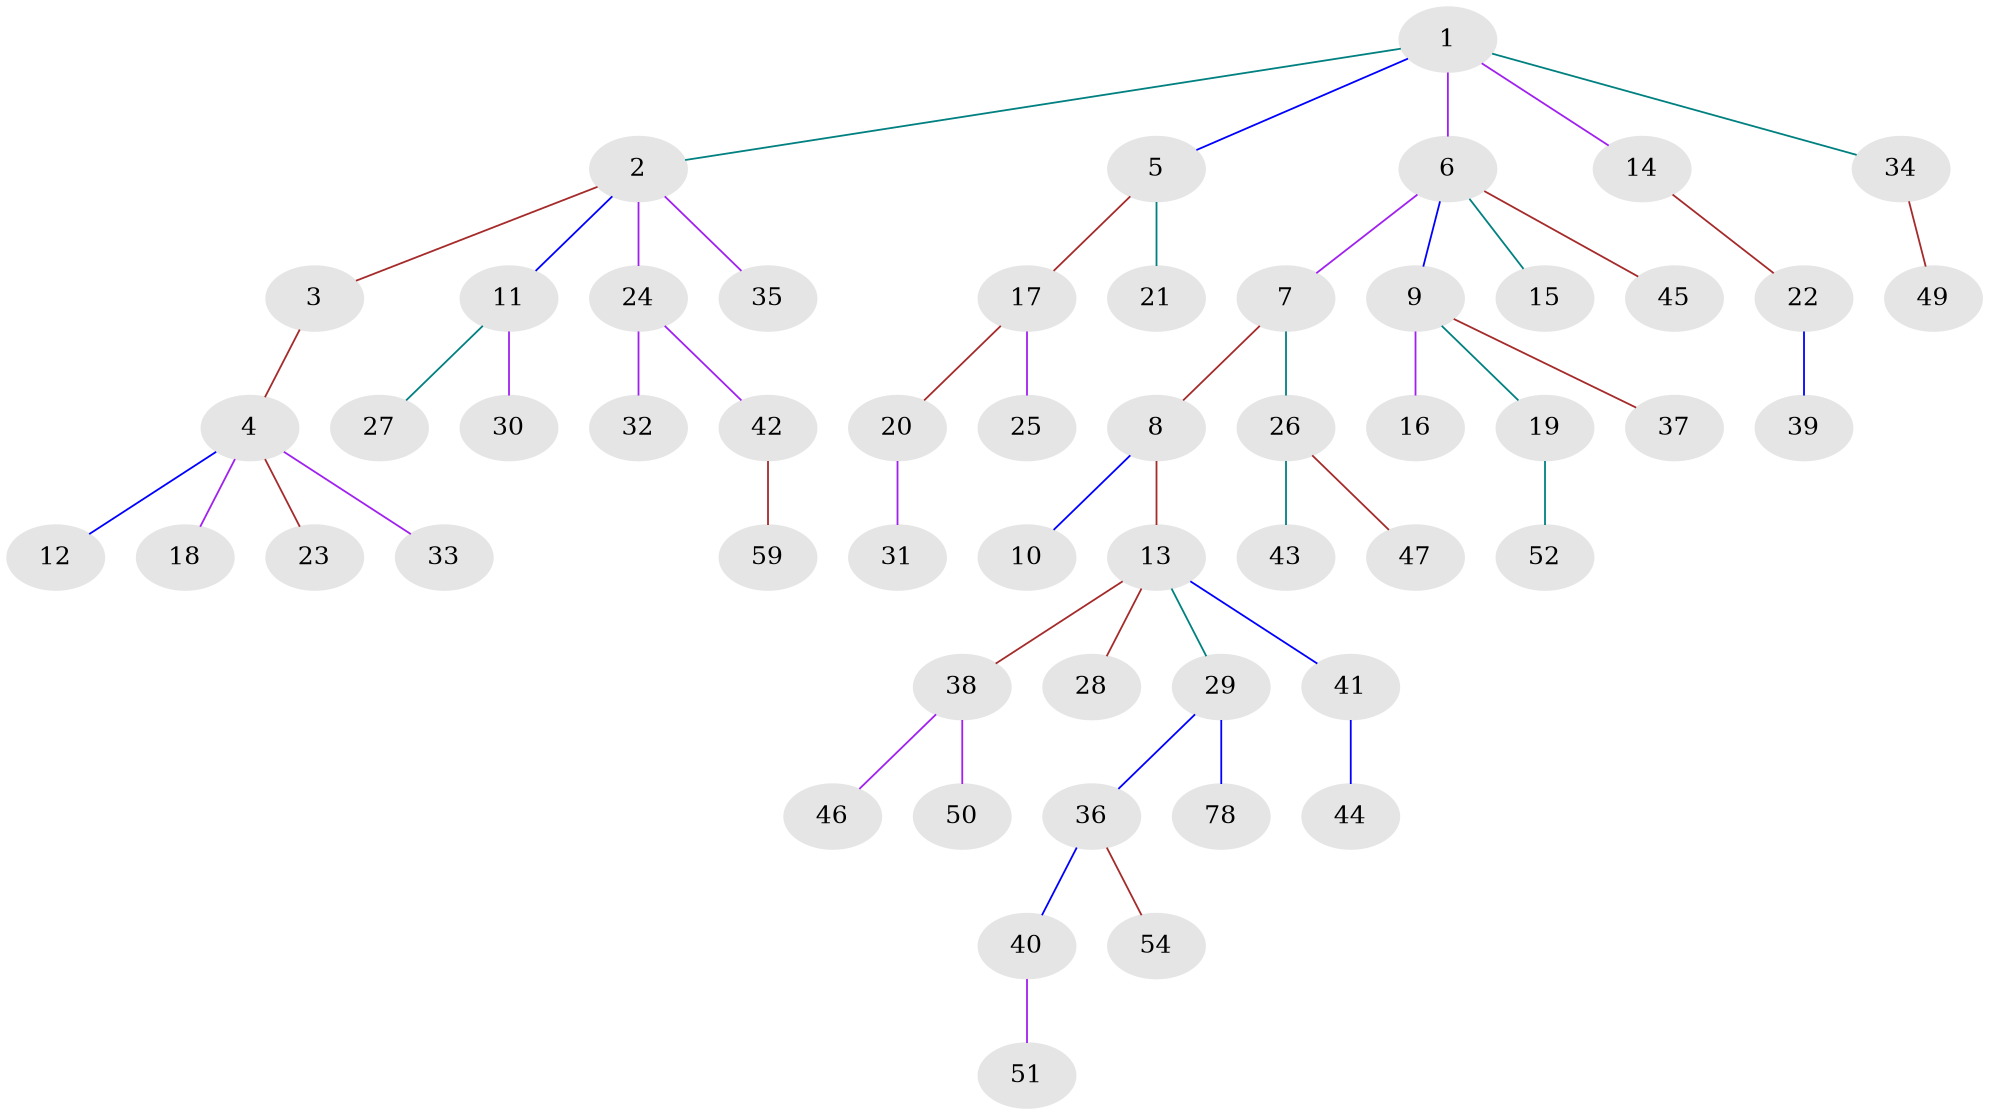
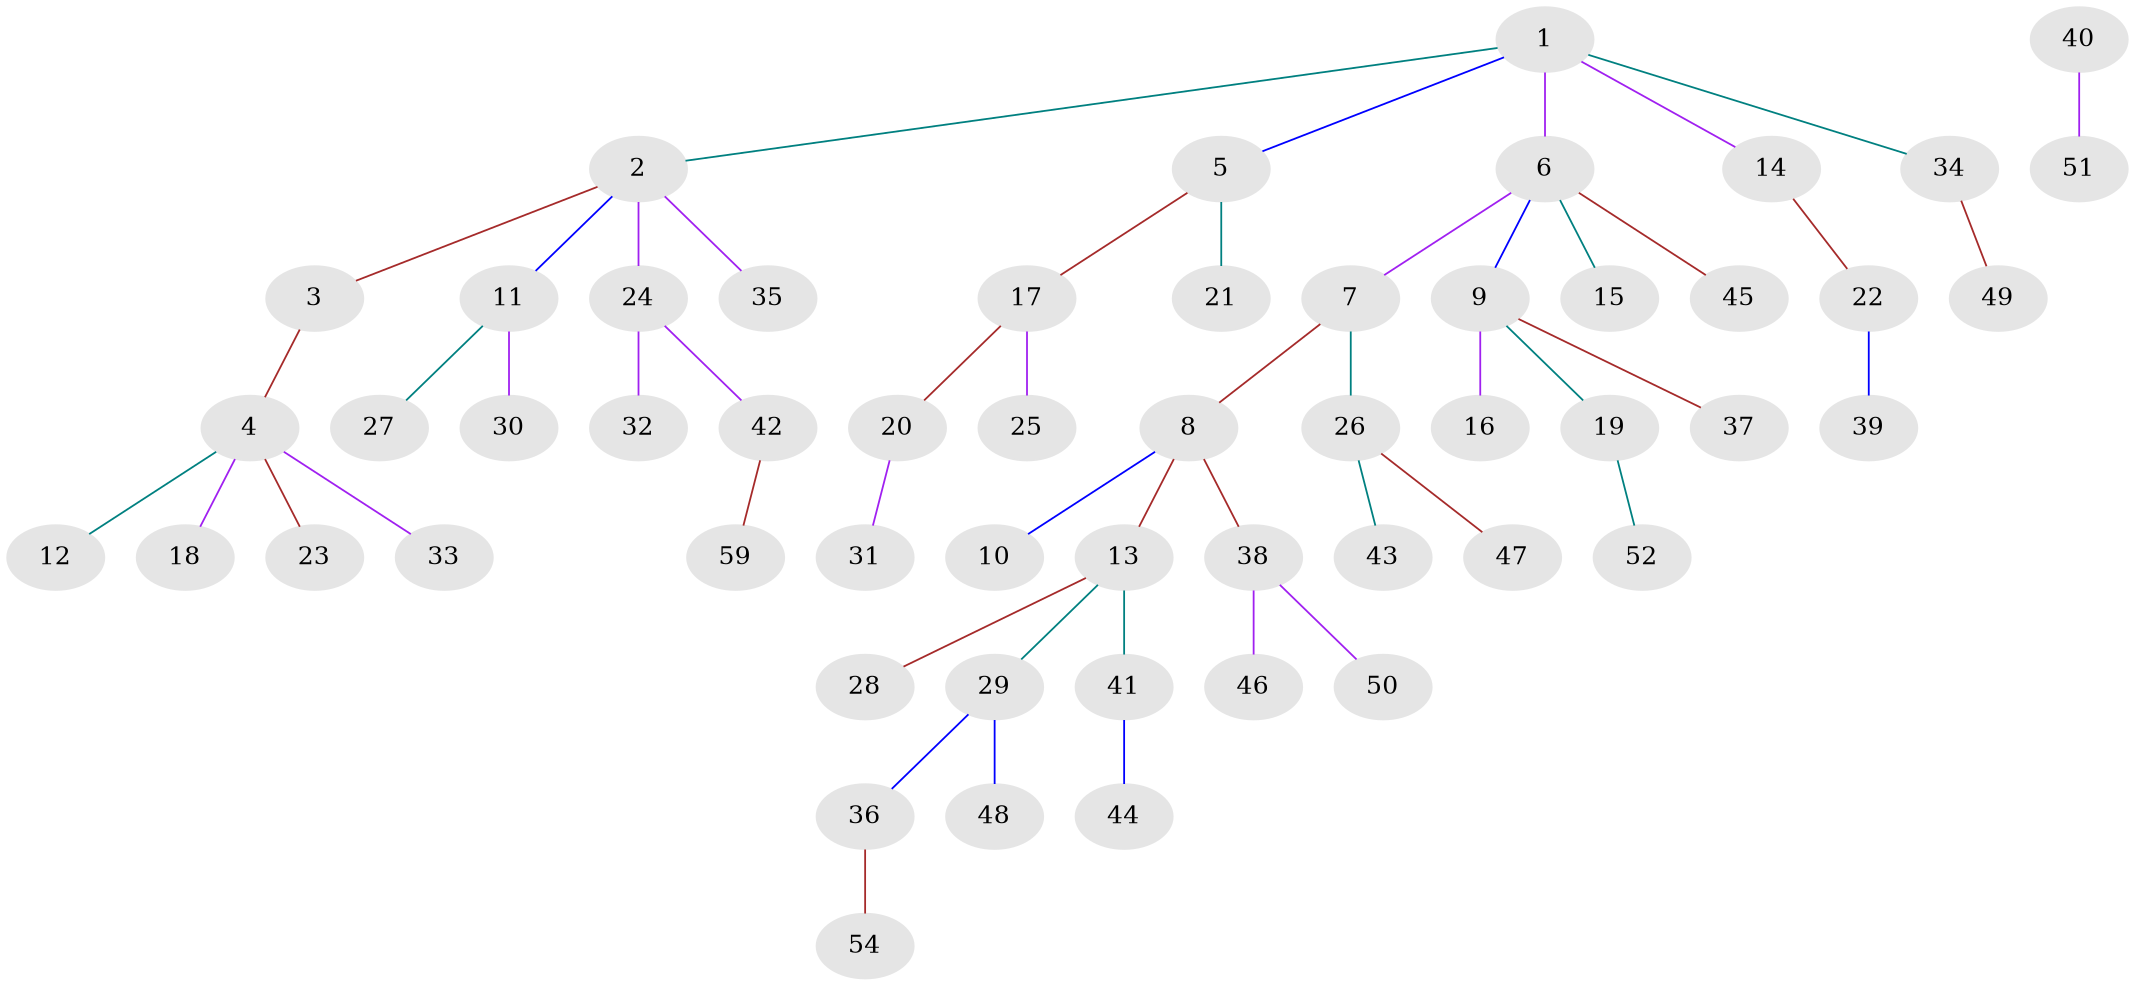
edge "4" -- "12": color blue -> teal
edge "13" -- "38": now "8" -- "38"
edge "13" -- "41": color blue -> teal
node "78": label "78" -> "48"
edge "36" -- "40": removed
